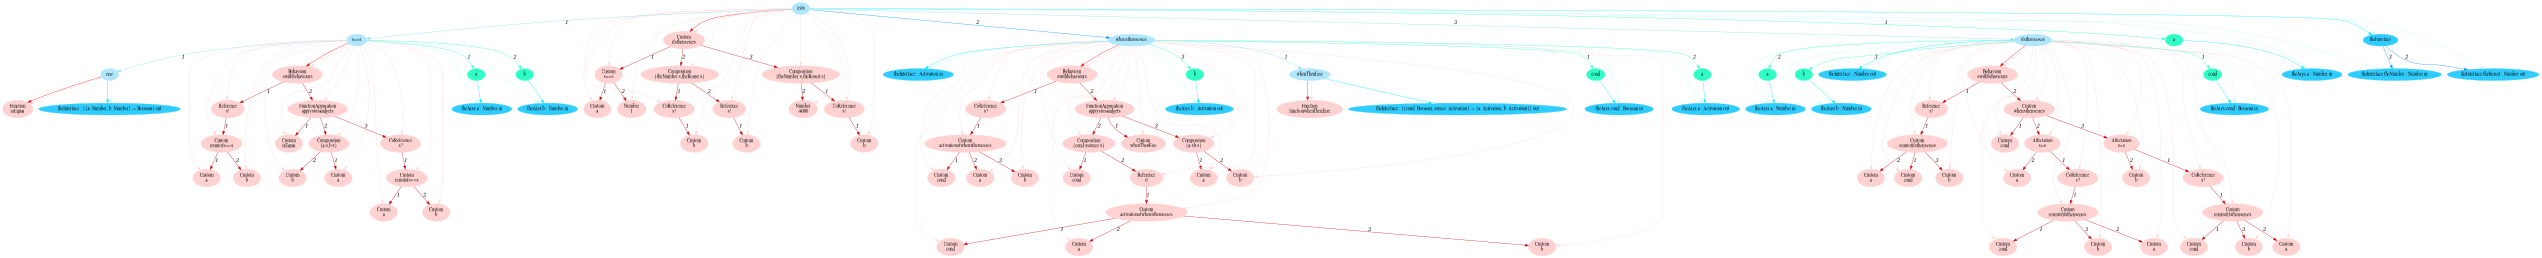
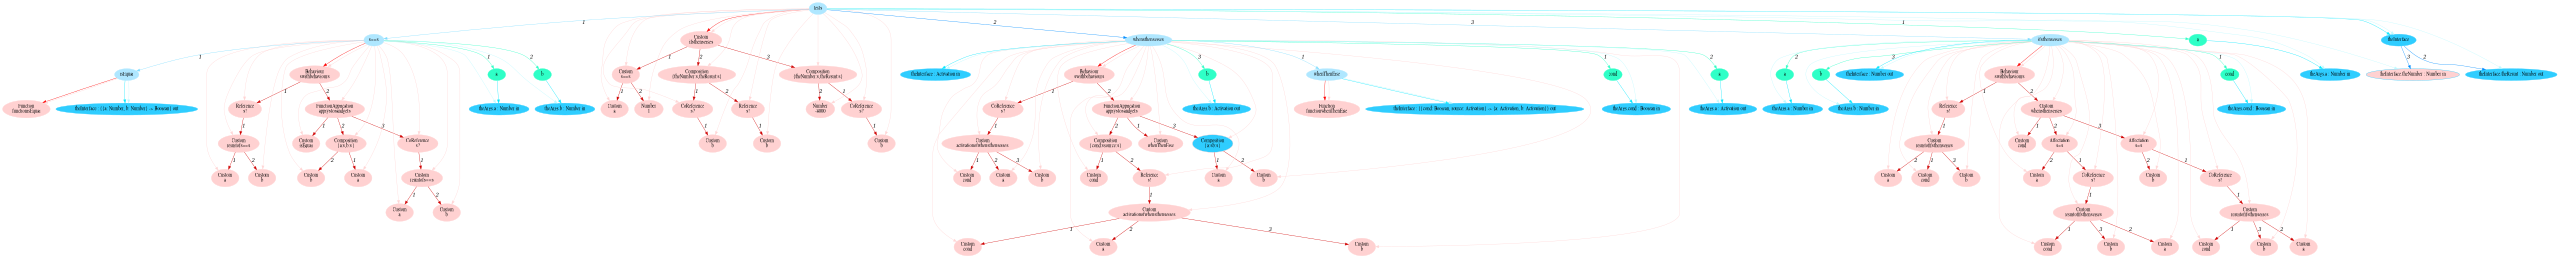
node "else": label "else" -> "isEqual"
node "theInterface.theNumber : Number in": fillcolor #2fcdff -> #ffd1d1
node "Function isEqual": label "Function isEqual" -> "Function functionisEqual"
node "Composition {a:$b:$}": fillcolor #ffd1d1 -> #2fcdff
